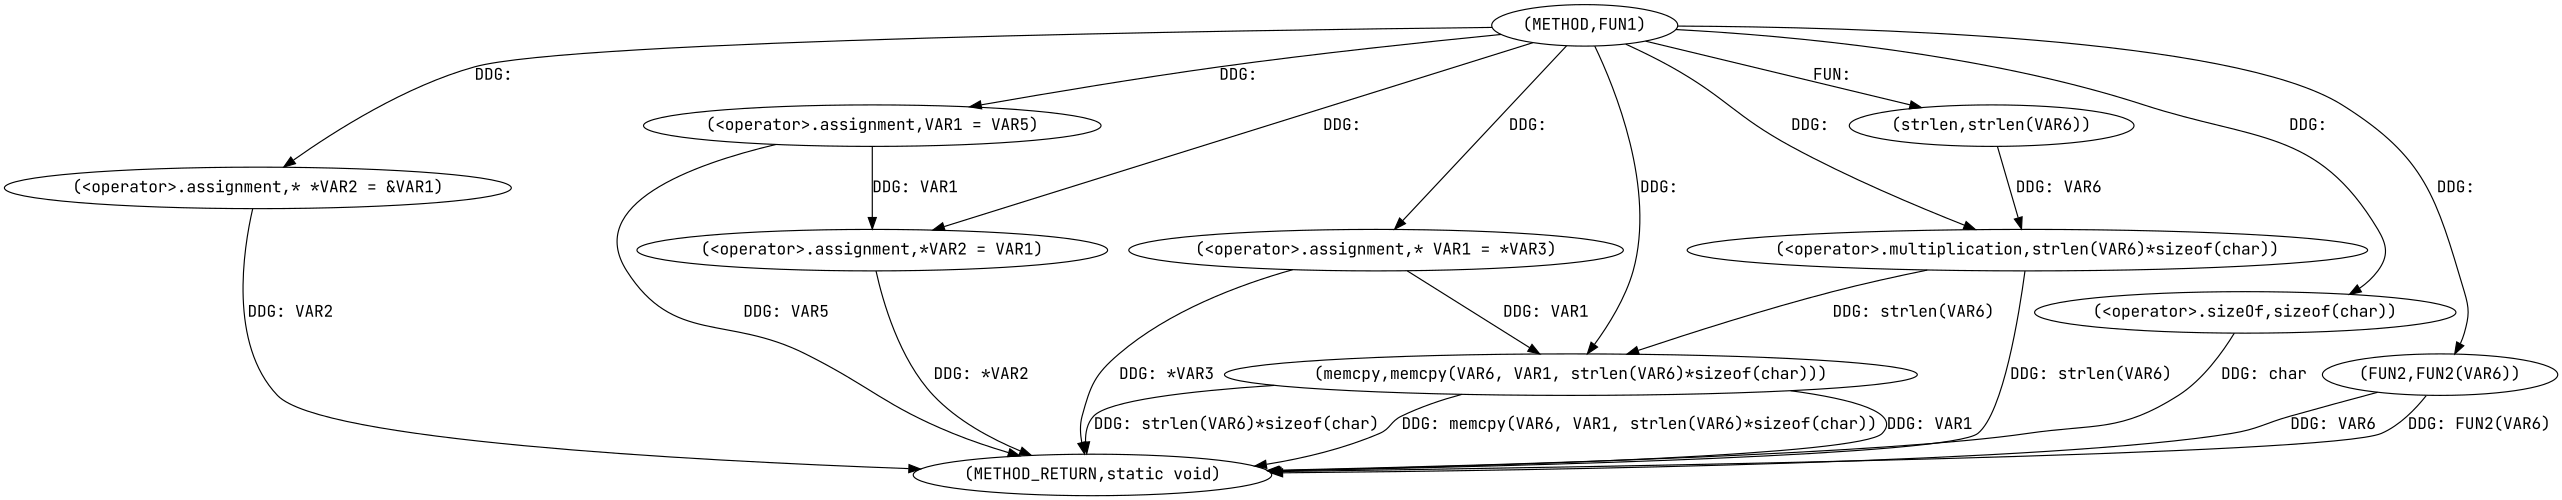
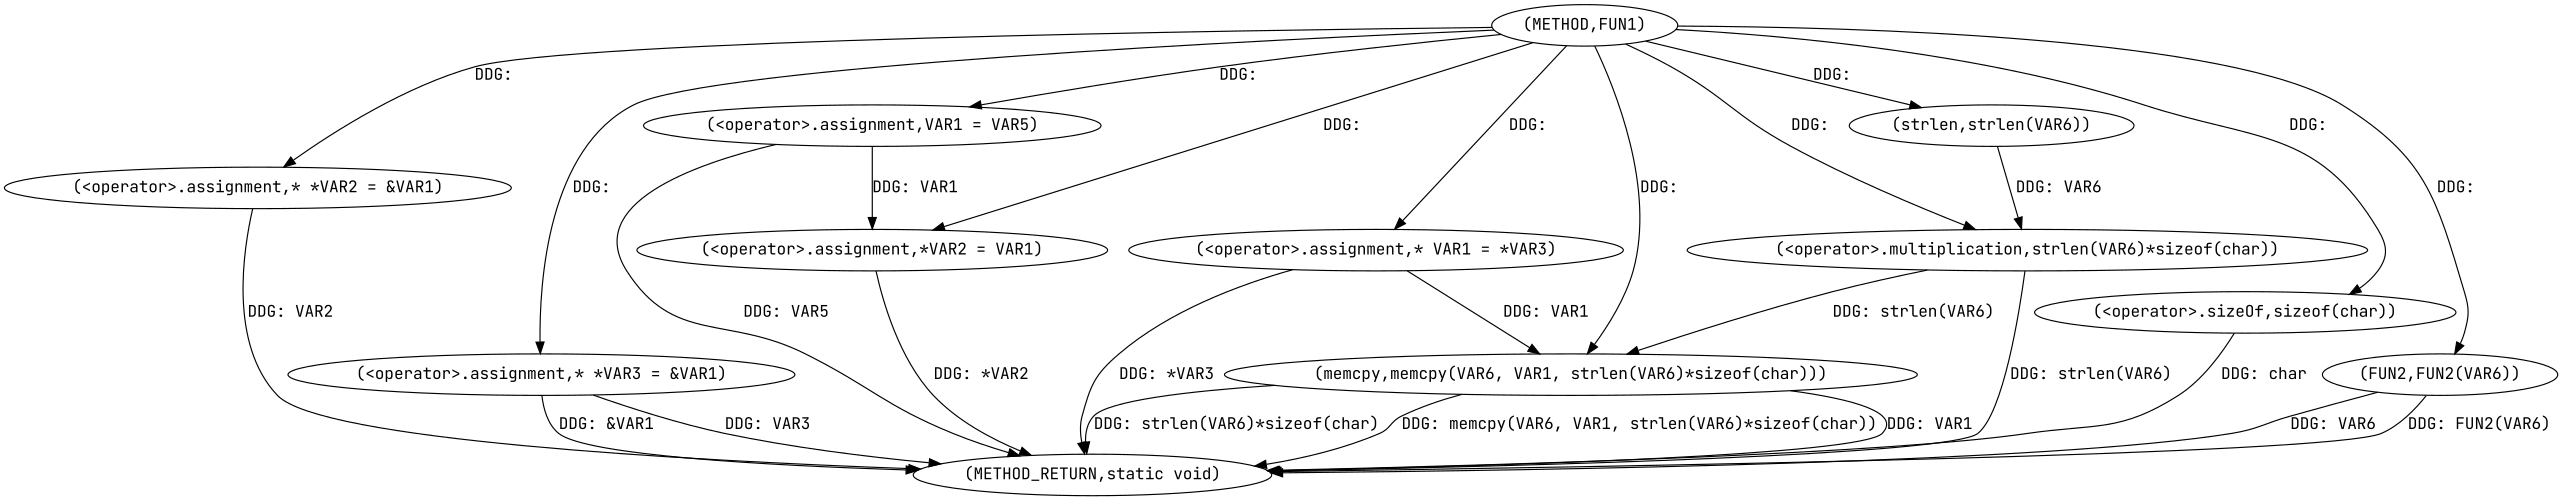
edge "(METHOD,FUN1)" -> "(strlen,strlen(VAR6))": label "FUN: " -> "DDG: "
node "(<operator>.assignment,* *VAR3 = &VAR1)": added
